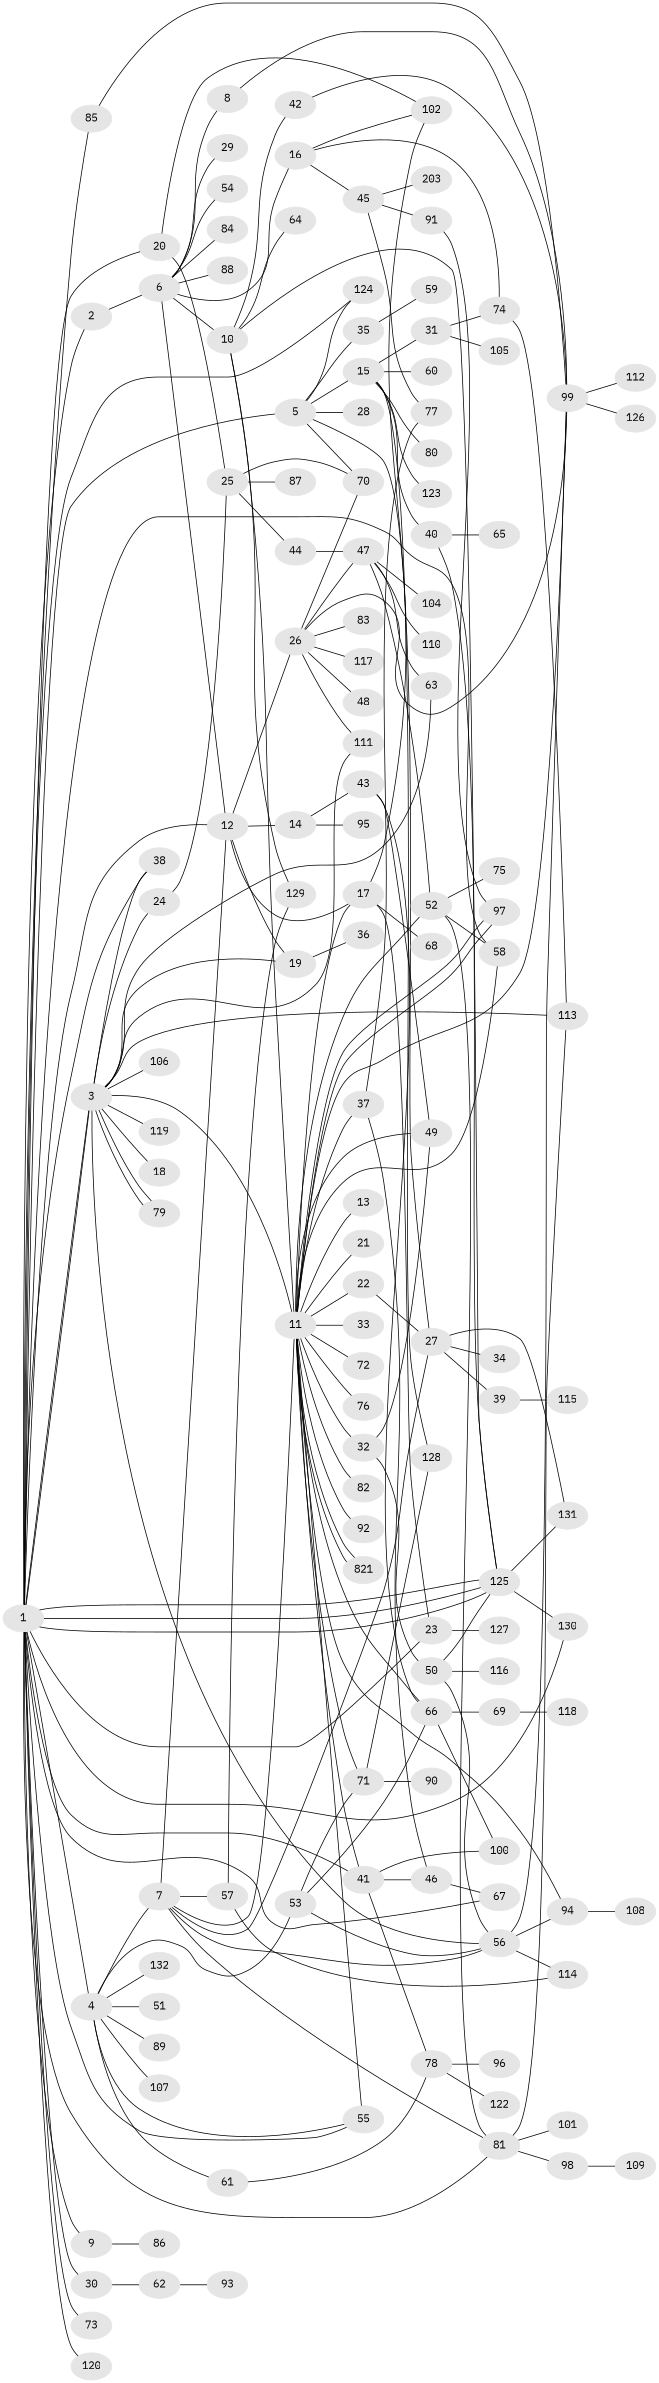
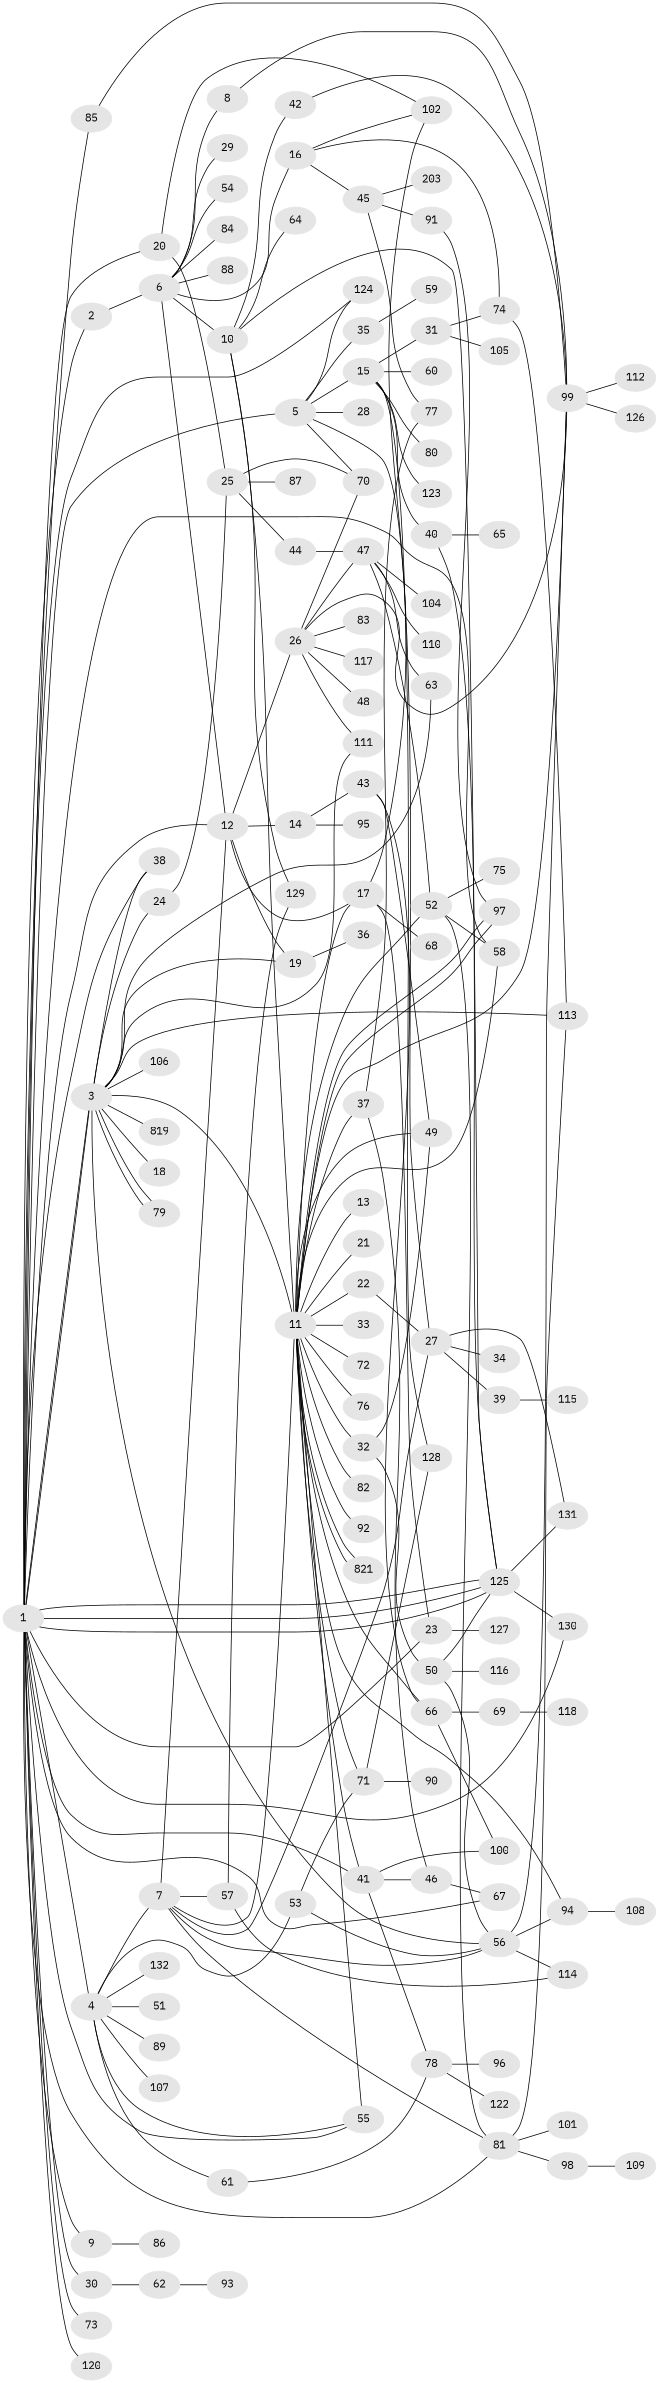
node "119": label "119" -> "819"
edge "66" -- "53": removed
